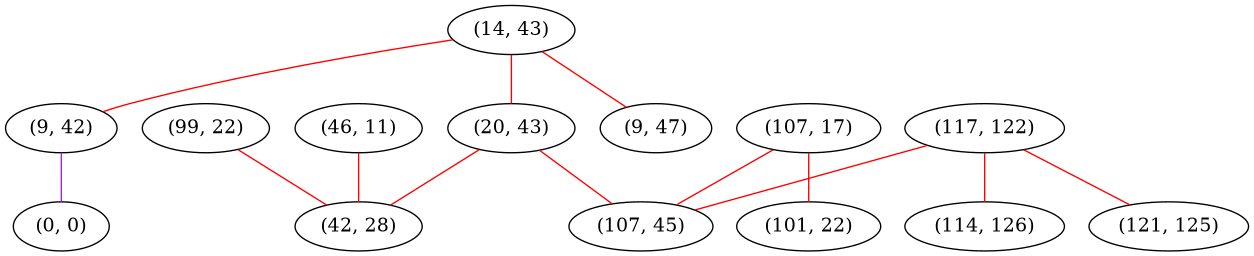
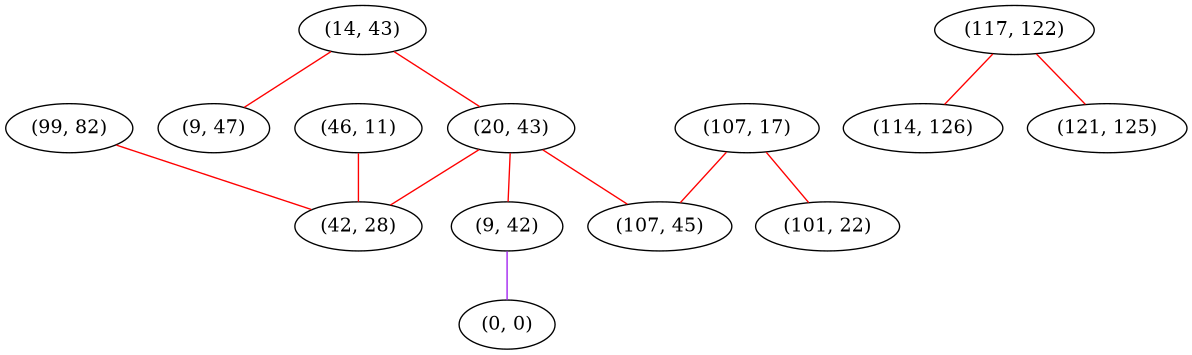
edge "(14, 43)" -- "(9, 42)": now "(20, 43)" -- "(9, 42)"
node "(99, 22)": label "(99, 22)" -> "(99, 82)"
edge "(117, 122)" -- "(107, 45)": removed
